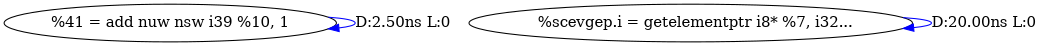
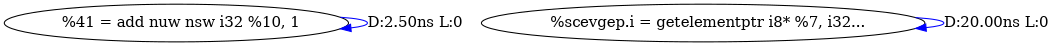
node "%41 = add nuw nsw i39 %10, 1": label "%41 = add nuw nsw i39 %10, 1" -> "%41 = add nuw nsw i32 %10, 1"
